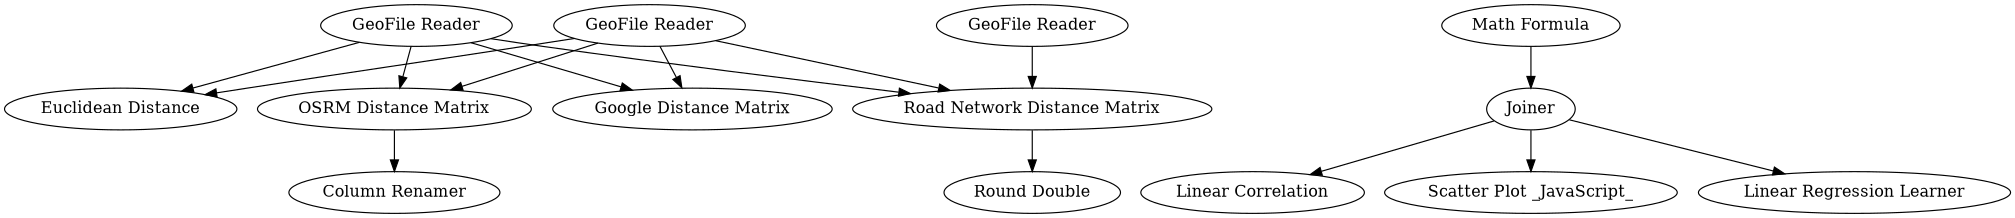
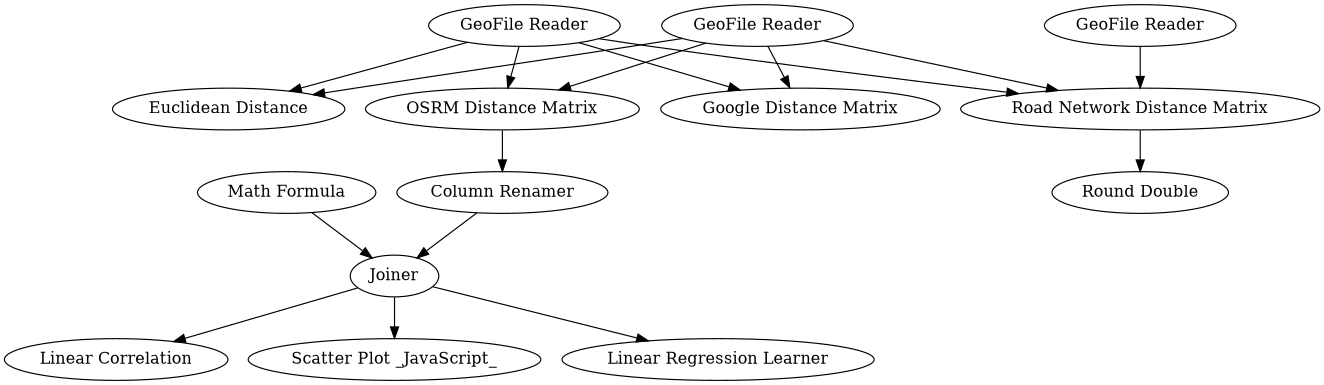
edge "Column Renamer" -> "Joiner": added
